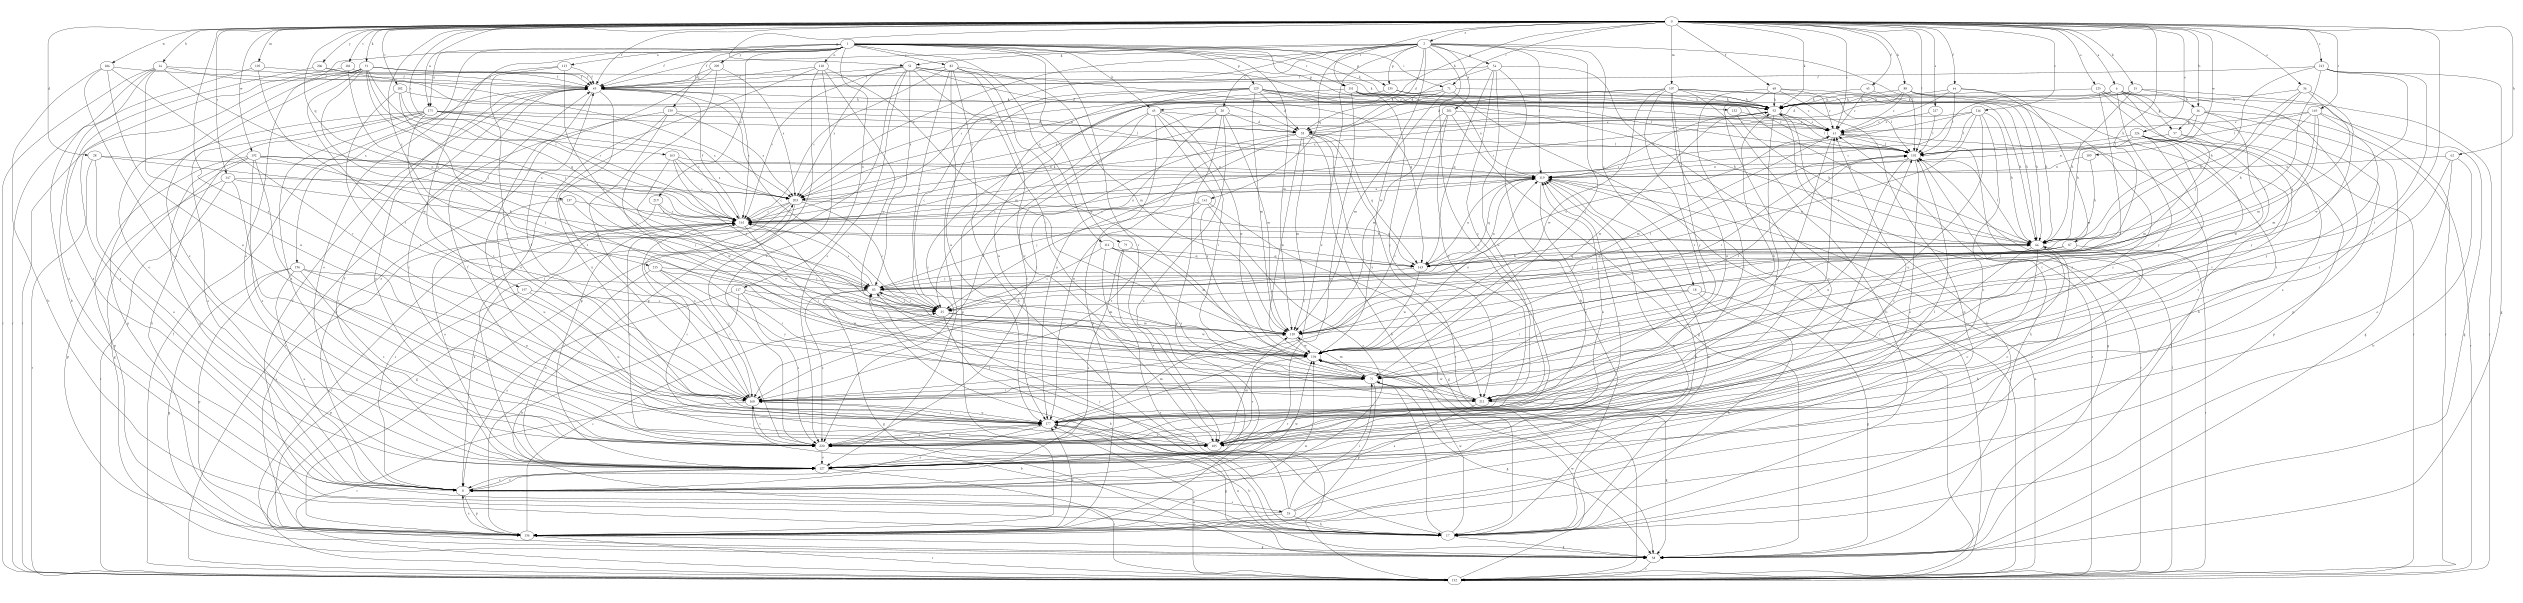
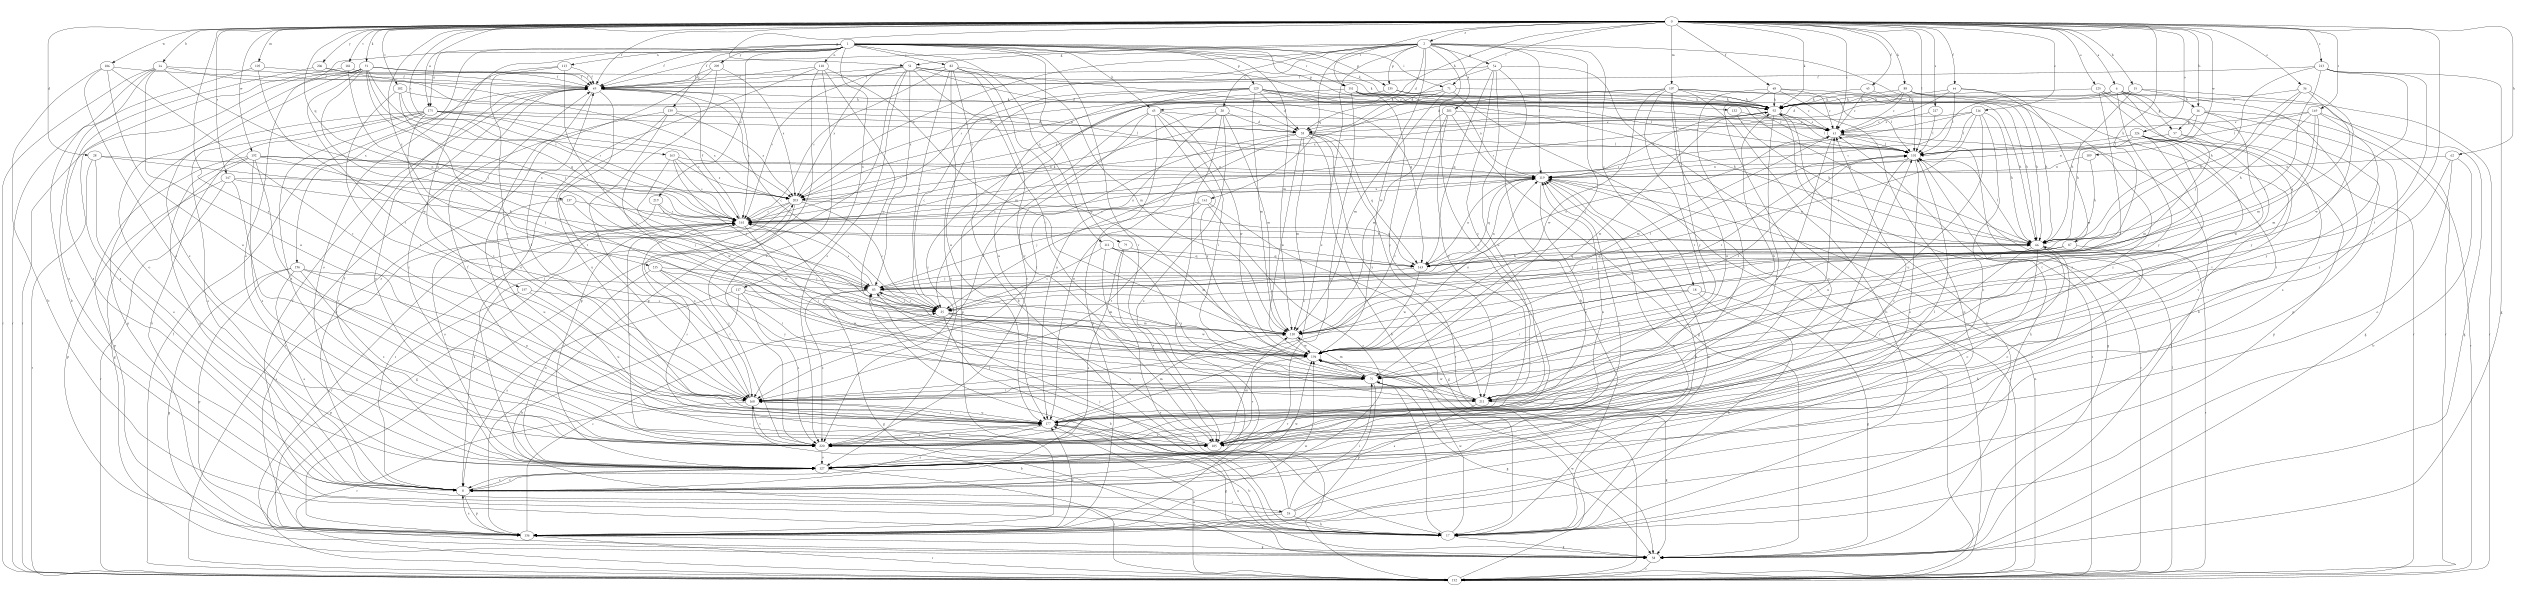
edge "25" -> "185": added, label "v"
